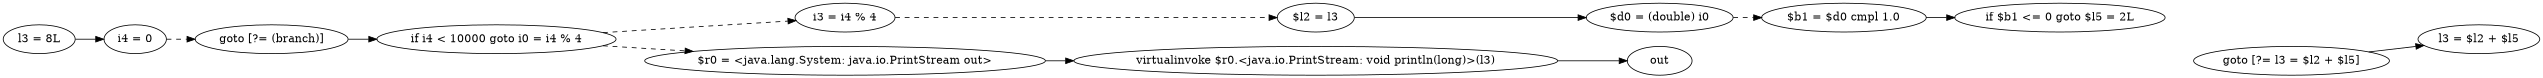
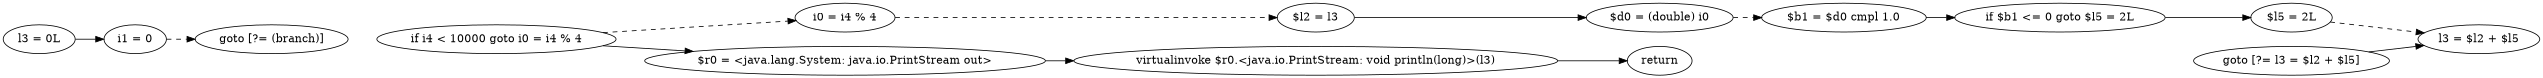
node "i3 = i4 % 4": label "i3 = i4 % 4" -> "i0 = i4 % 4"
node "$l5 = 2L": added
node "l3 = 8L": label "l3 = 8L" -> "l3 = 0L"
node "i4 = 0": label "i4 = 0" -> "i1 = 0"
edge "goto [?= (branch)]" -> "if i4 < 10000 goto i0 = i4 % 4": removed
edge "if i4 < 10000 goto i0 = i4 % 4" -> "$r0 = <java.lang.System: java.io.PrintStream out>": style dashed -> solid
node "out": label "out" -> "return"
